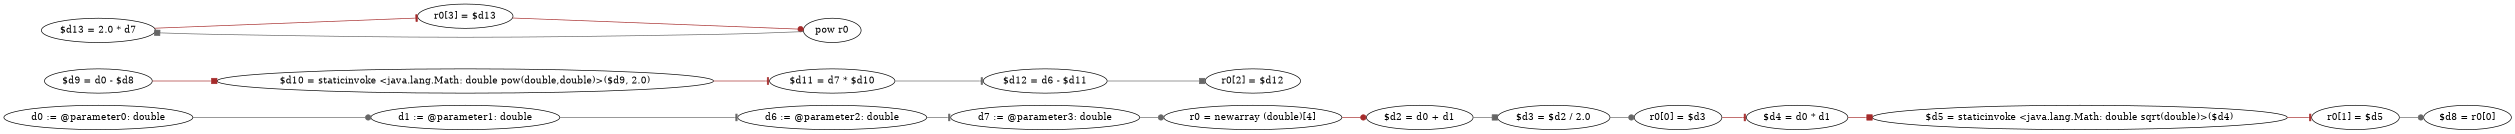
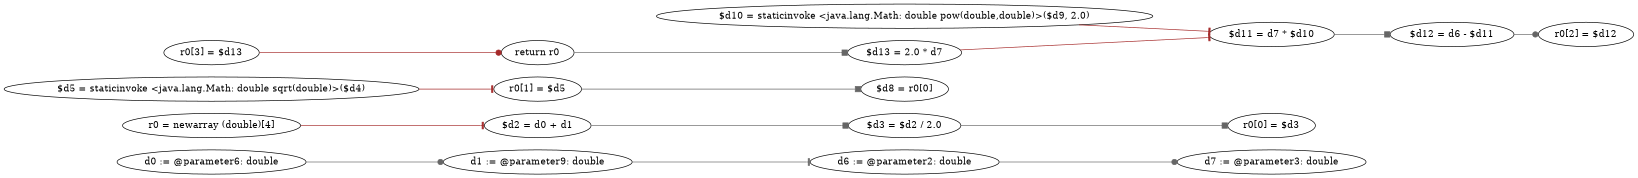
edge "$d13 = 2.0 * d7" -> "r0[3] = $d13": now "$d13 = 2.0 * d7" -> "$d11 = d7 * $d10"
node "pow r0": label "pow r0" -> "return r0"
node "$d9 = d0 - $d8": removed
edge "$d11 = d7 * $d10" -> "$d12 = d6 - $d11": arrowhead tee -> box
edge "$d12 = d6 - $d11" -> "r0[2] = $d12": arrowhead box -> dot
node "d0 := @parameter0: double": label "d0 := @parameter0: double" -> "d0 := @parameter6: double"
node "d1 := @parameter1: double": label "d1 := @parameter1: double" -> "d1 := @parameter9: double"
edge "d6 := @parameter2: double" -> "d7 := @parameter3: double": arrowhead tee -> dot
edge "d7 := @parameter3: double" -> "r0 = newarray (double)[4]": removed
edge "r0 = newarray (double)[4]" -> "$d2 = d0 + d1": arrowhead dot -> tee
edge "$d3 = $d2 / 2.0" -> "r0[0] = $d3": arrowhead dot -> box
node "$d4 = d0 * d1": removed
edge "r0[1] = $d5" -> "$d8 = r0[0]": arrowhead dot -> box
